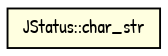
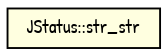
node "JStatus::char_str": label "JStatus::char_str" -> "JStatus::str_str"
